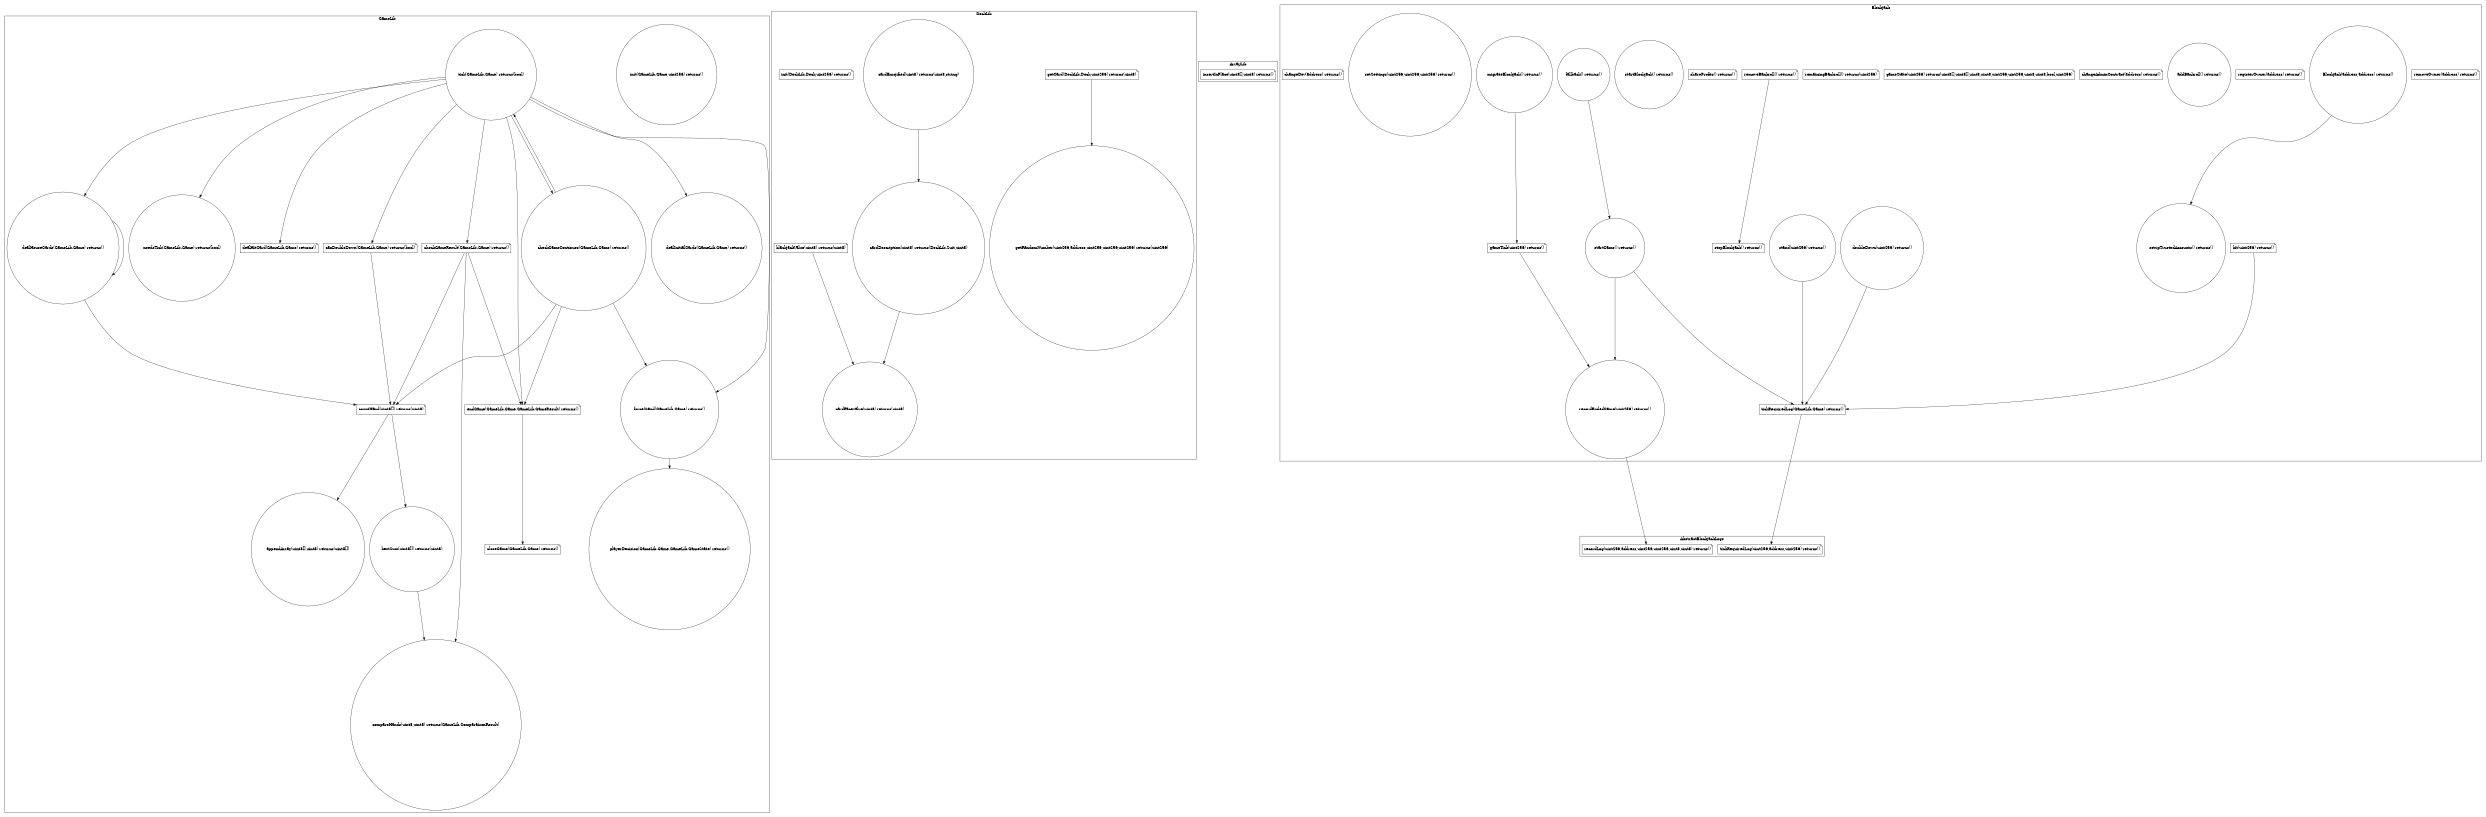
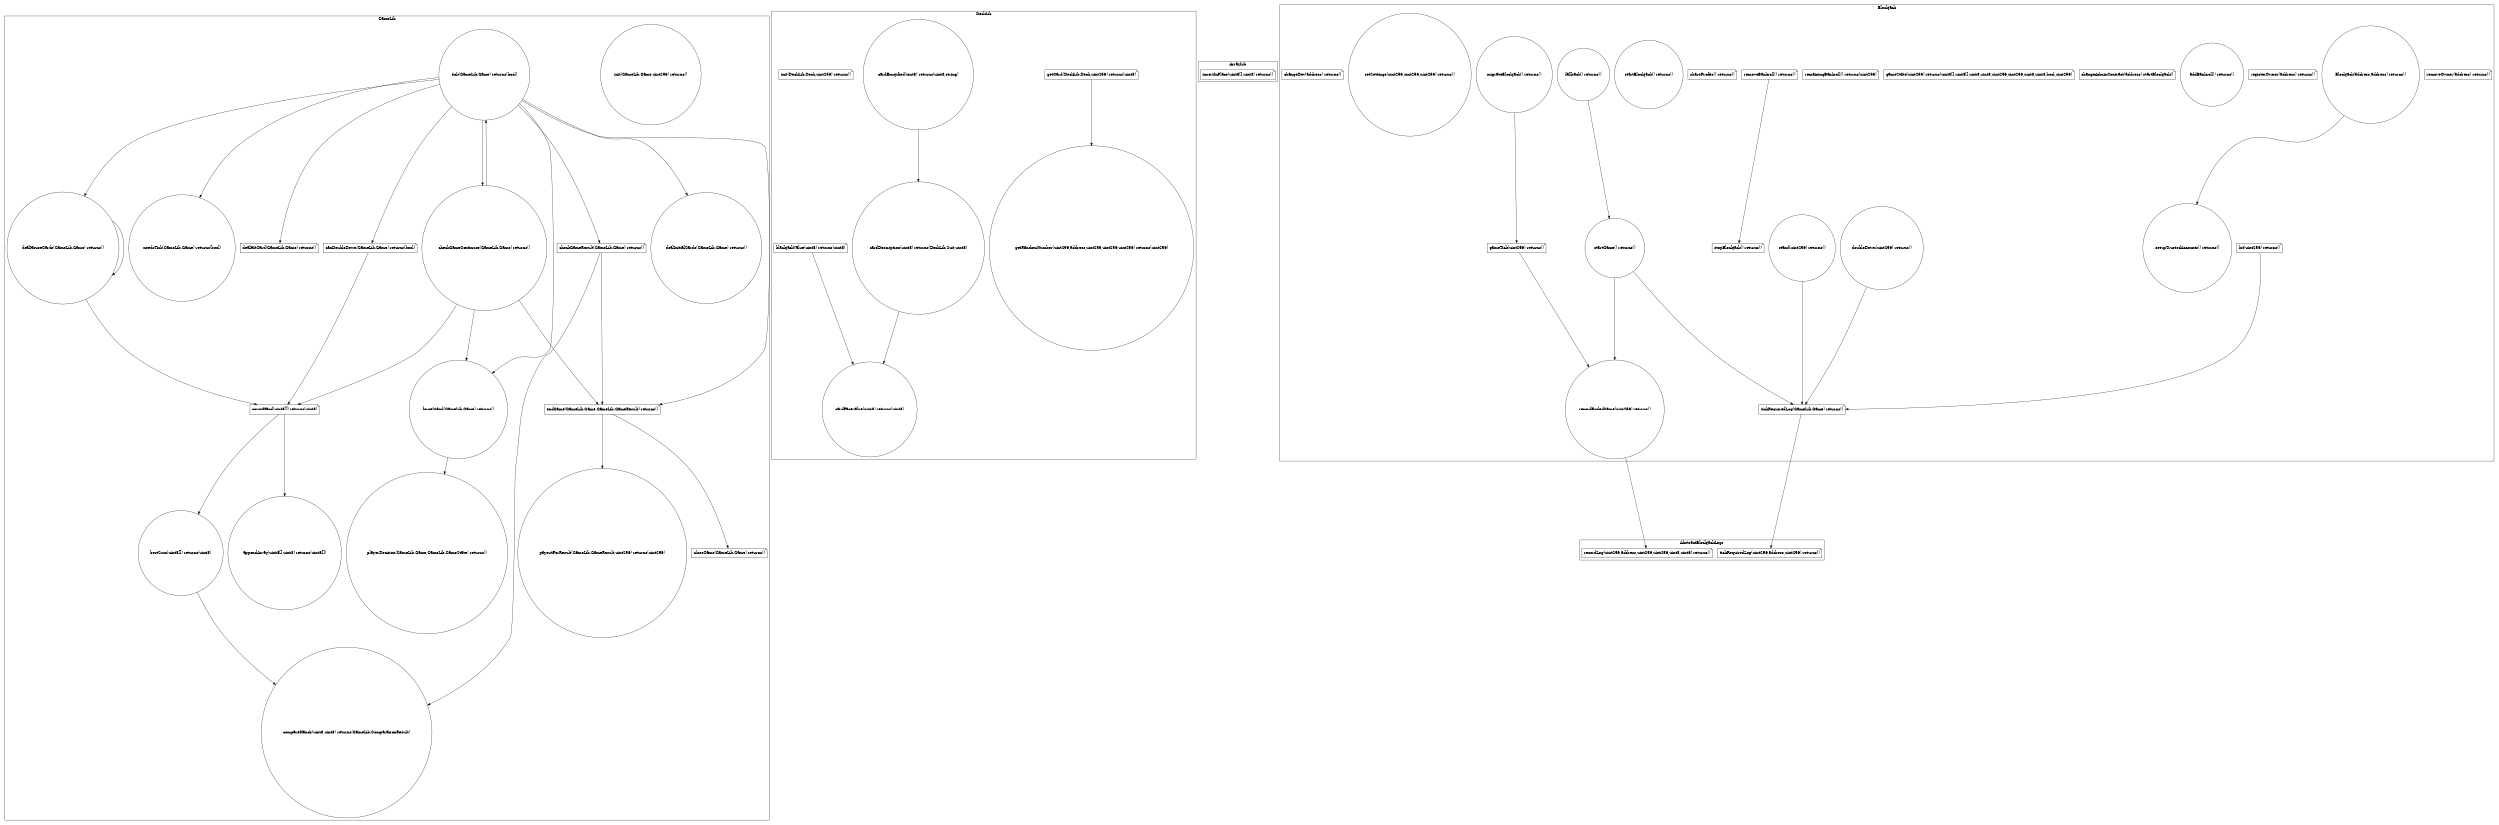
node "changeAdminContract(address) returns()": label "changeAdminContract(address) returns()" -> "changeAdminContract(address) startBlockjack()"
edge "checkGameResult(GameLib.Game) returns()" -> "countHand(uint8[]) returns(uint8)": removed
node "payoutForResult(GameLib.GameResult,uint256) returns(uint256)": added
